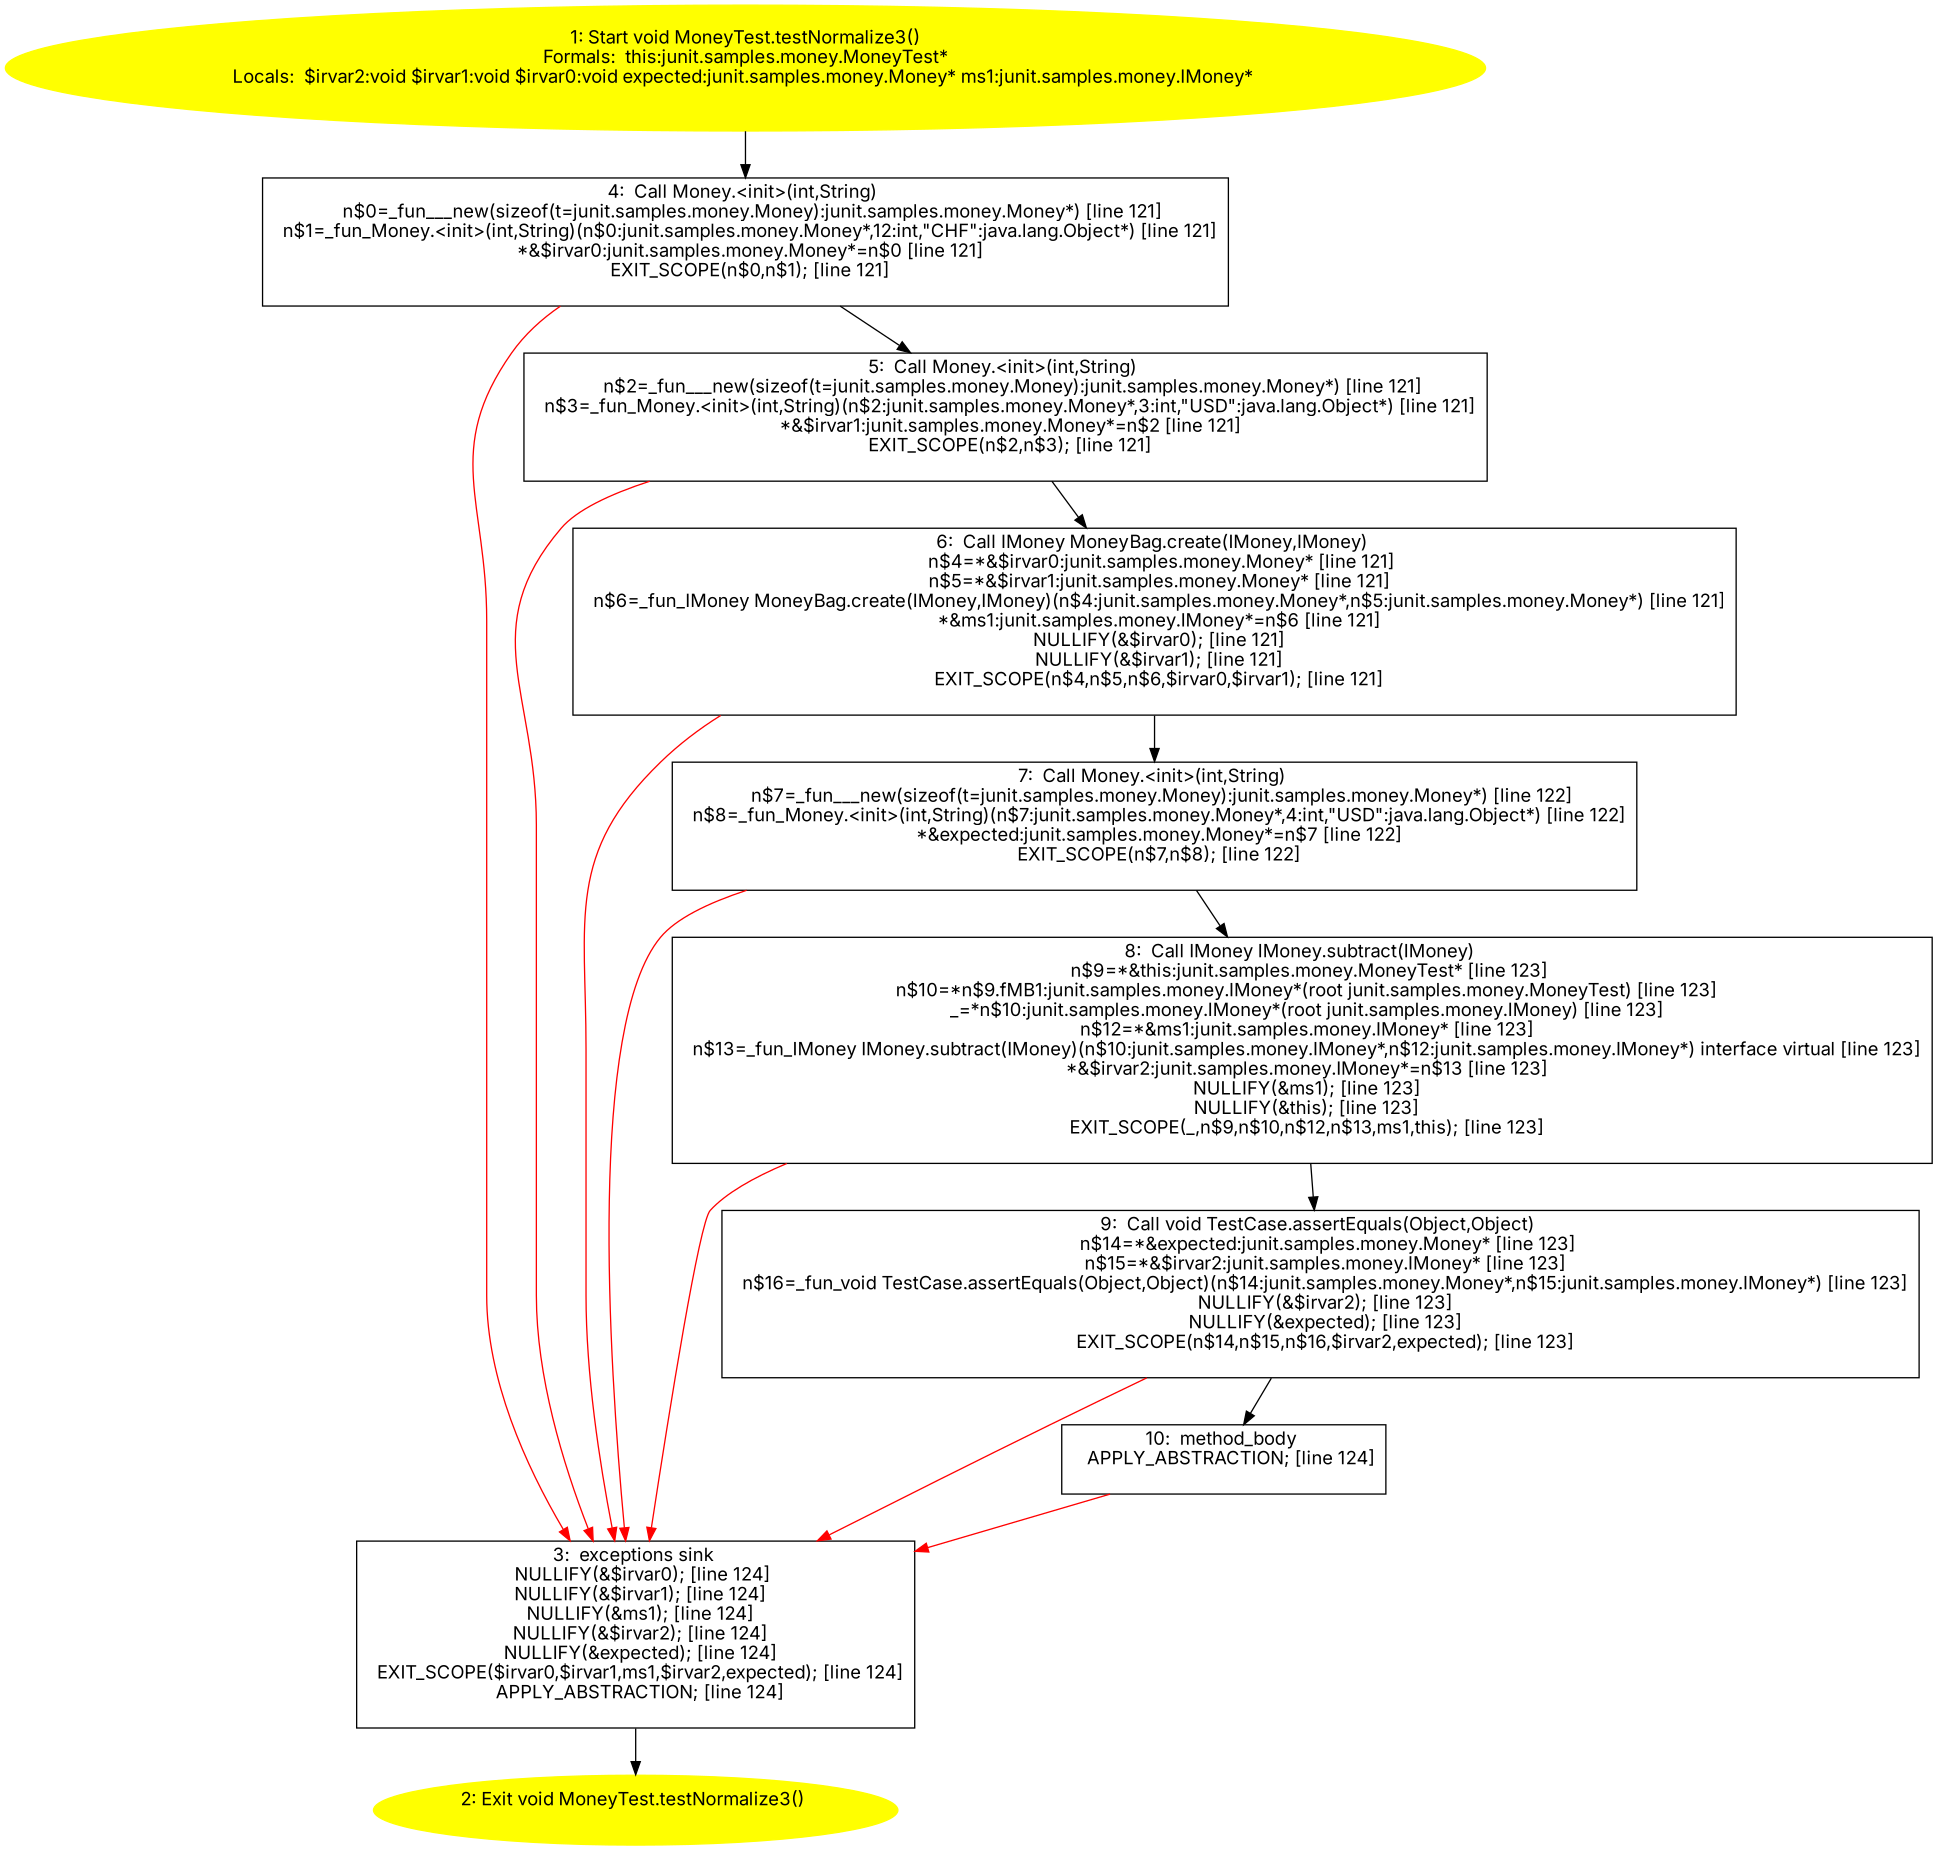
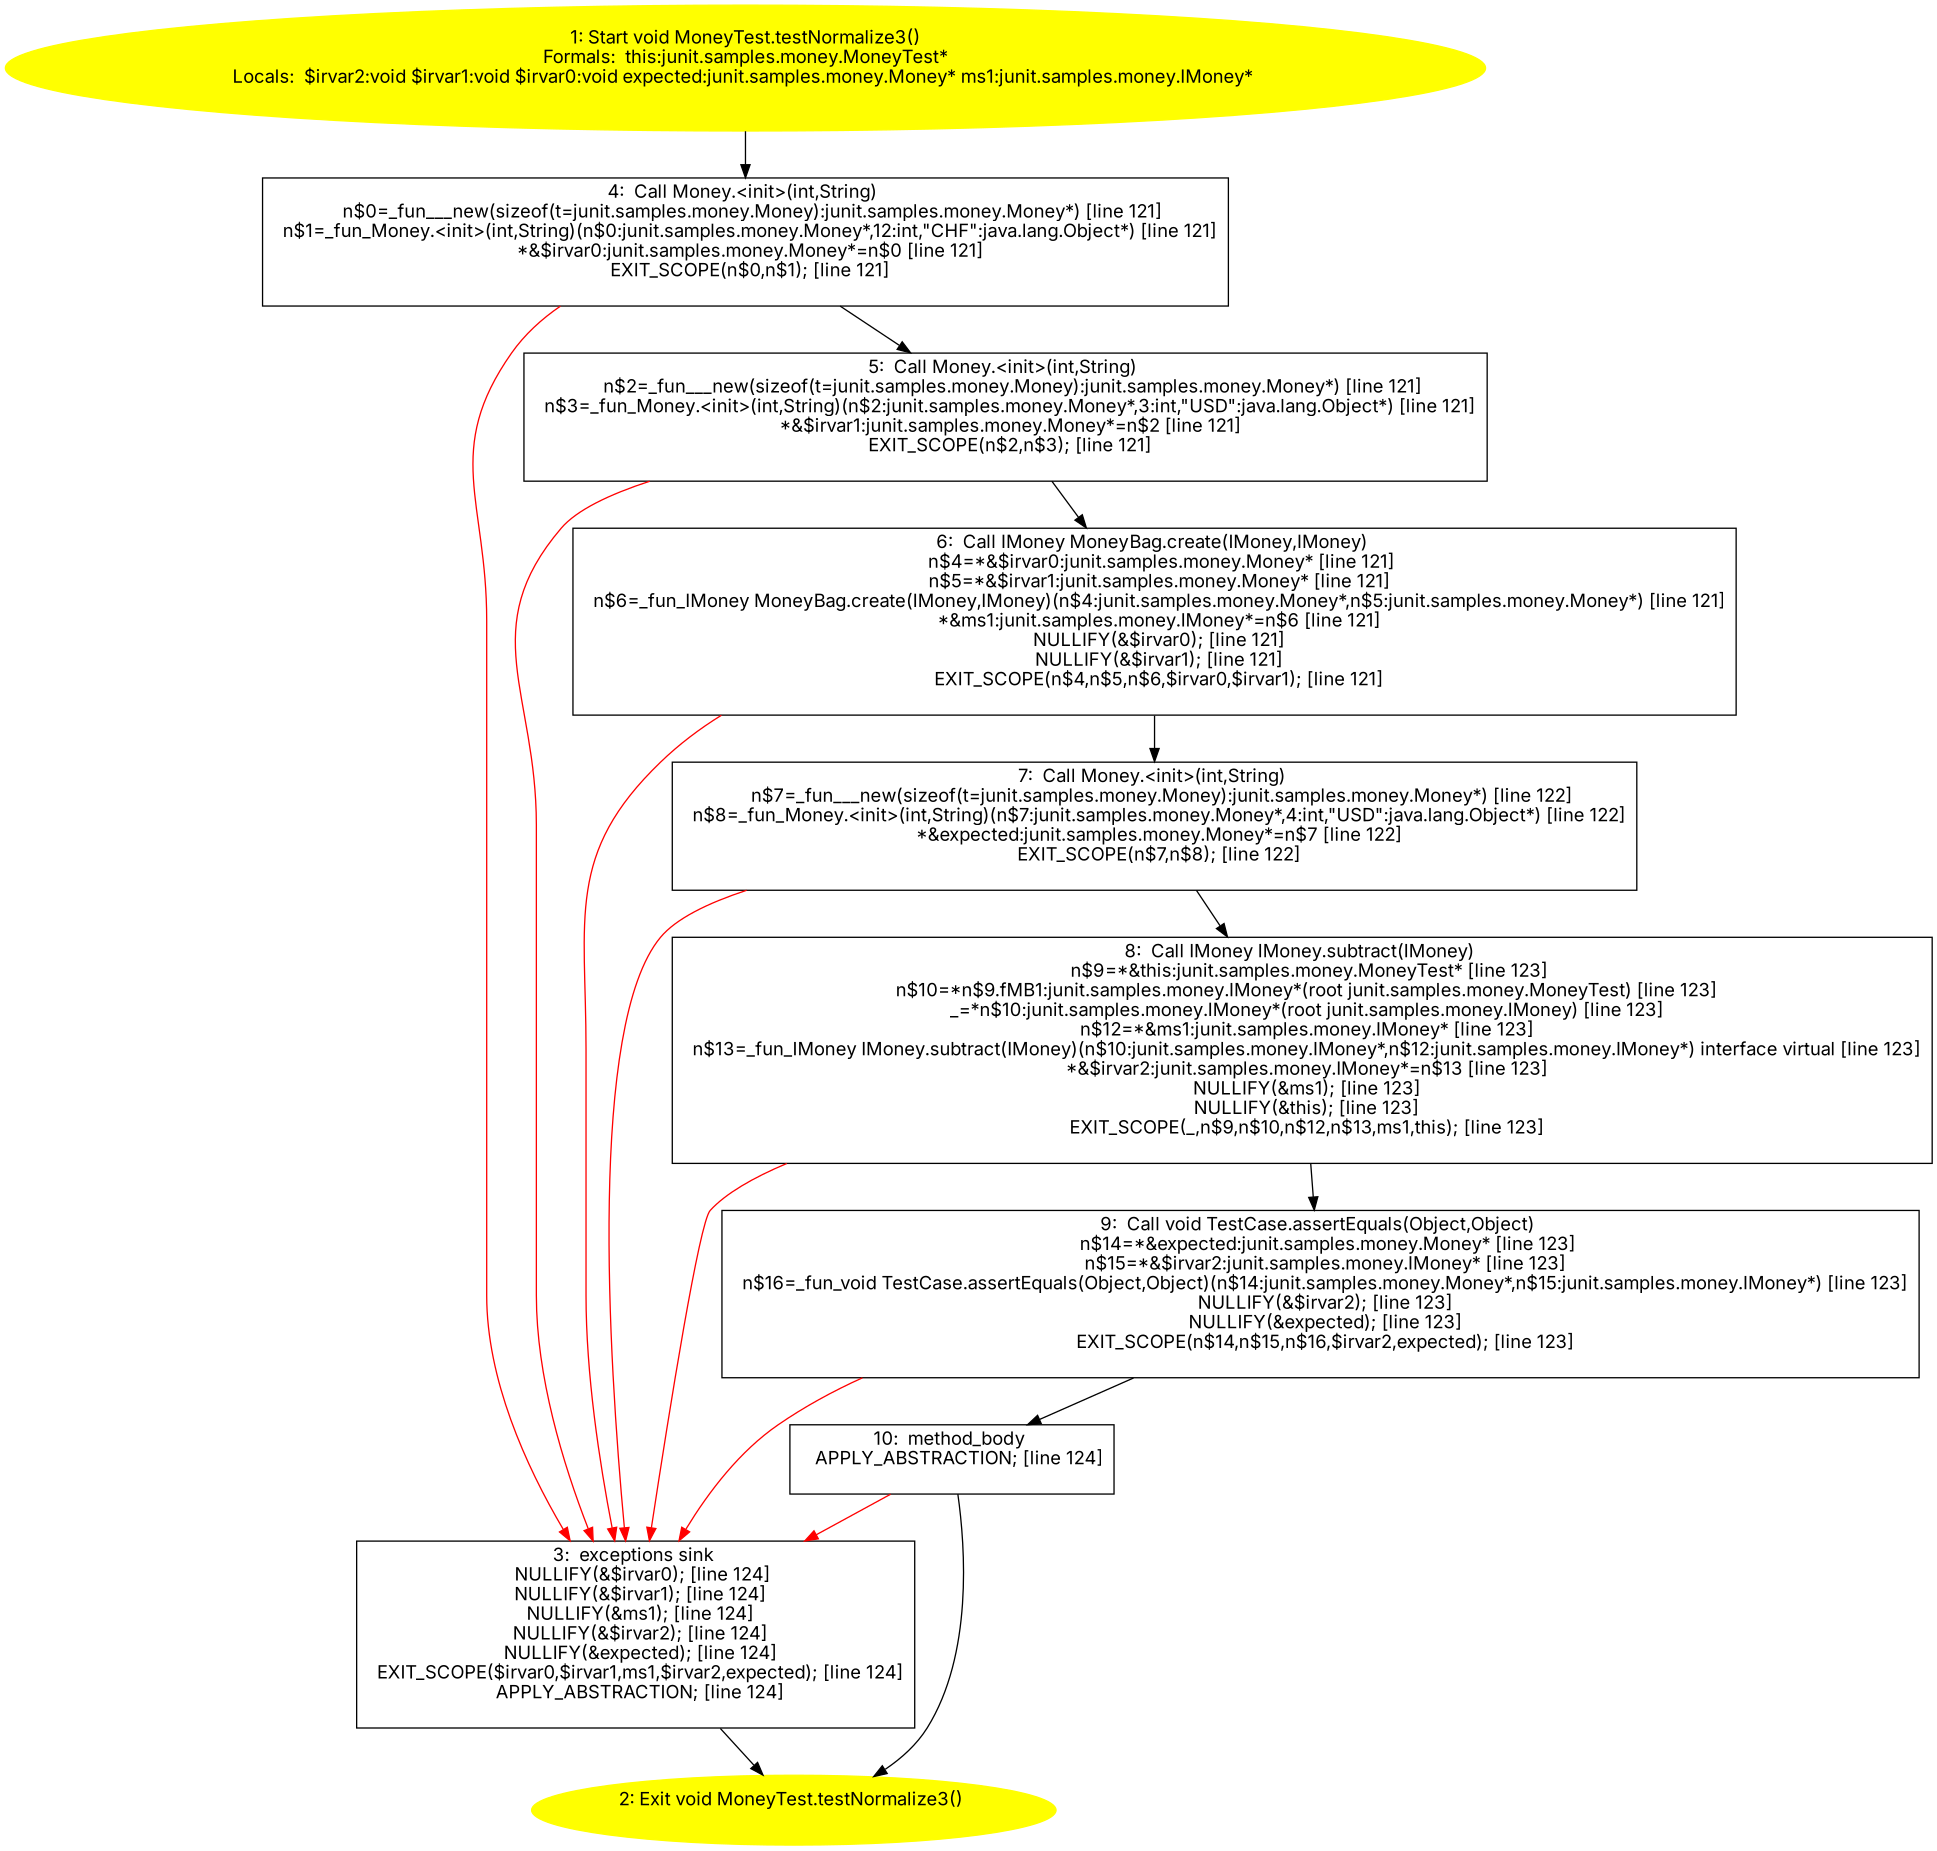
edge "10:  method_body APPLY_ABSTRACTION; [line 124]" -> "2: Exit void MoneyTest.testNormalize3()": added
